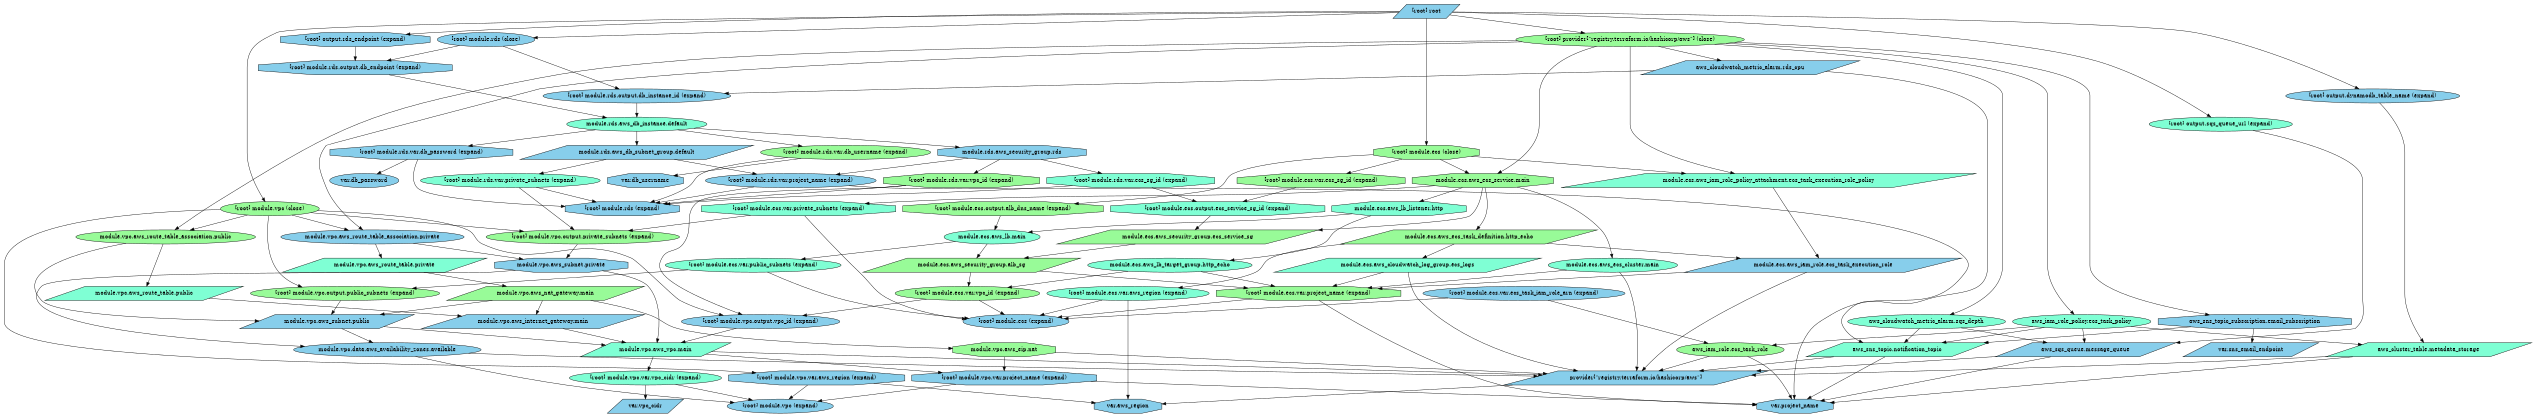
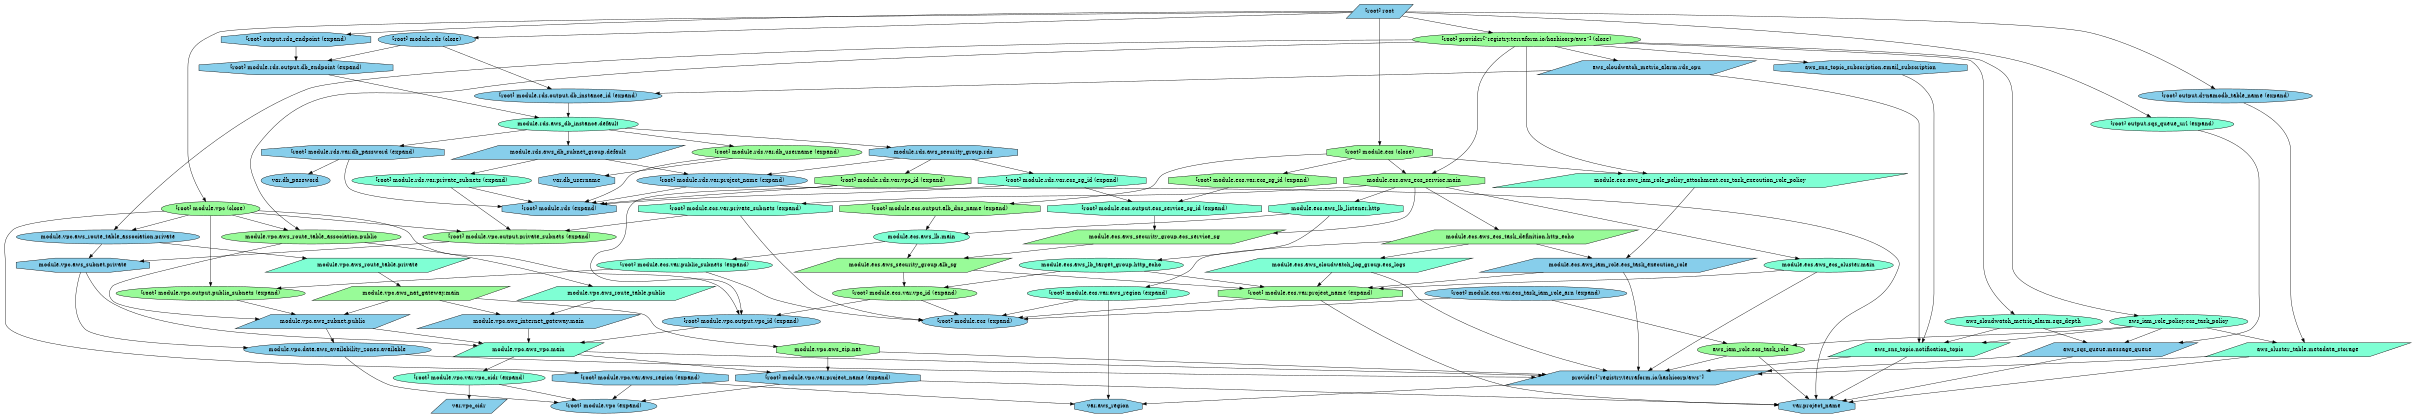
node "var.sns_email_endpoint": removed
